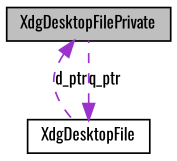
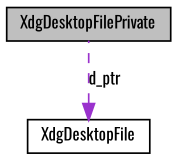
edge "XdgDesktopFilePrivate" -> "XdgDesktopFile": label "q_ptr" -> "d_ptr"
edge "XdgDesktopFile" -> "XdgDesktopFilePrivate": removed, label "d_ptr"
